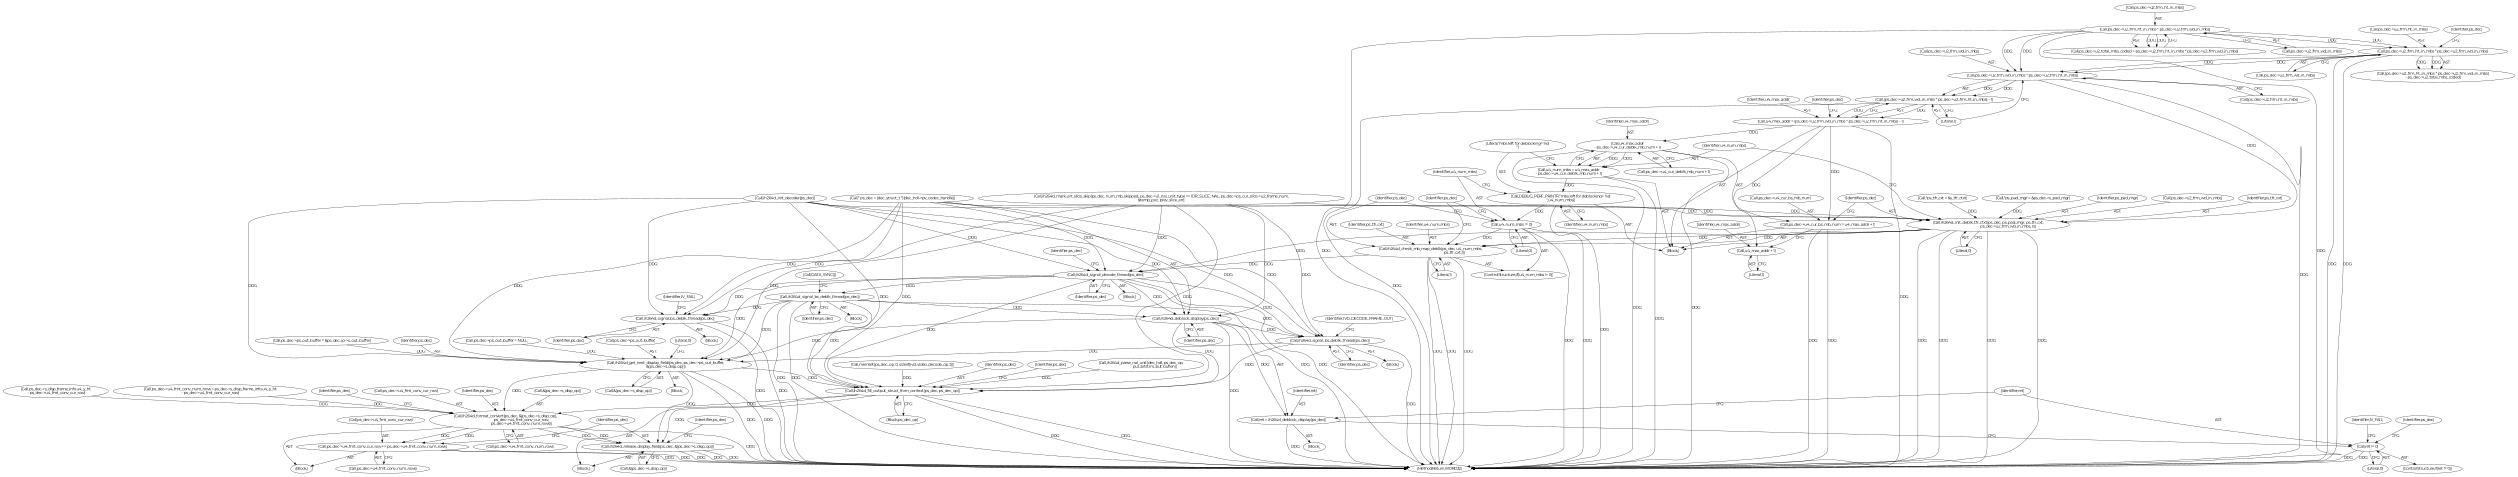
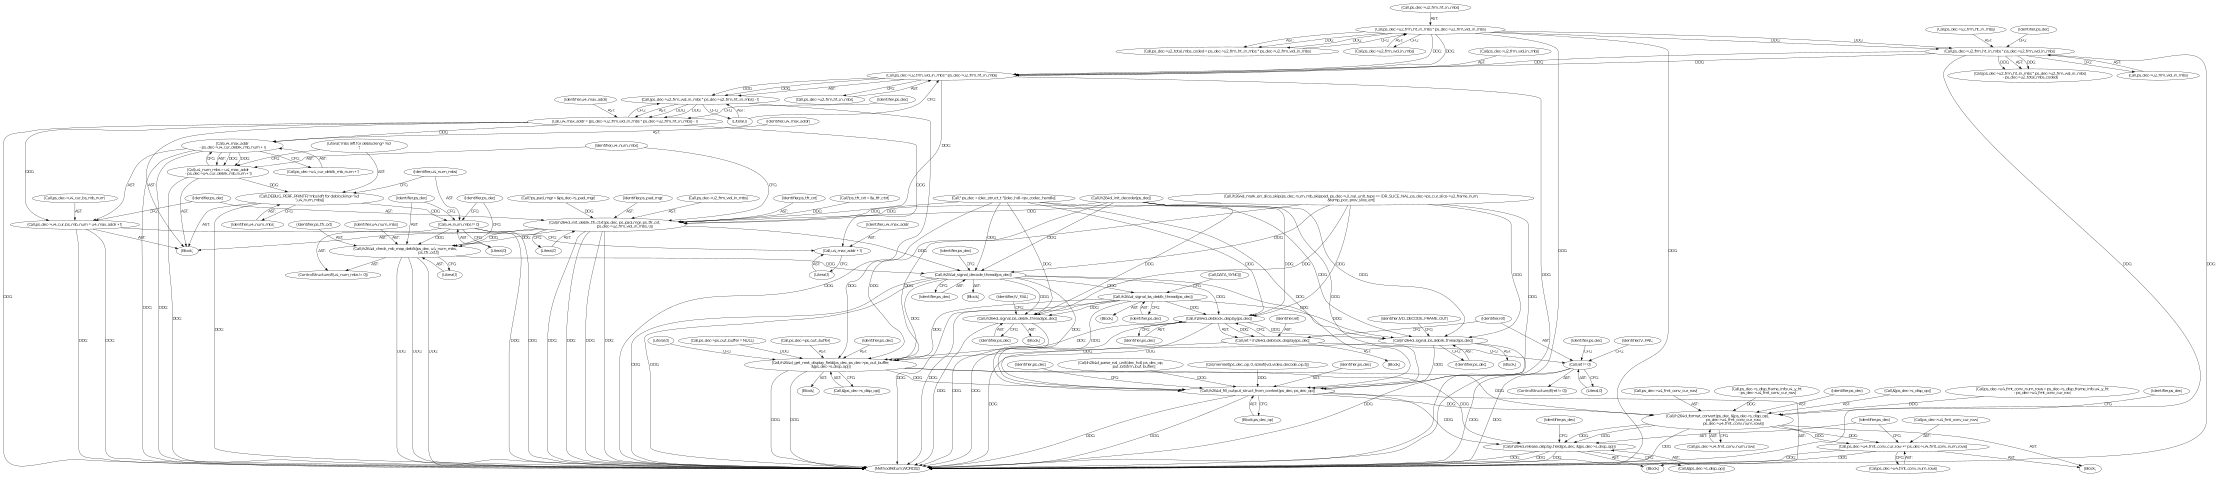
edge "(Call,* ps_dec = (dec_struct_t *)(dec_hdl->pv_codec_handle))" -> "(Call,ih264d_deblock_display(ps_dec))": label "AST: " -> "DDG: "
edge "(Call,ret = ih264d_deblock_display(ps_dec))" -> "(Call,ih264d_deblock_display(ps_dec))": added, label "CFG:"
node "(Call,ps_dec->ps_out_buffer = &ps_dec_ip->s_out_buffer)": removed
